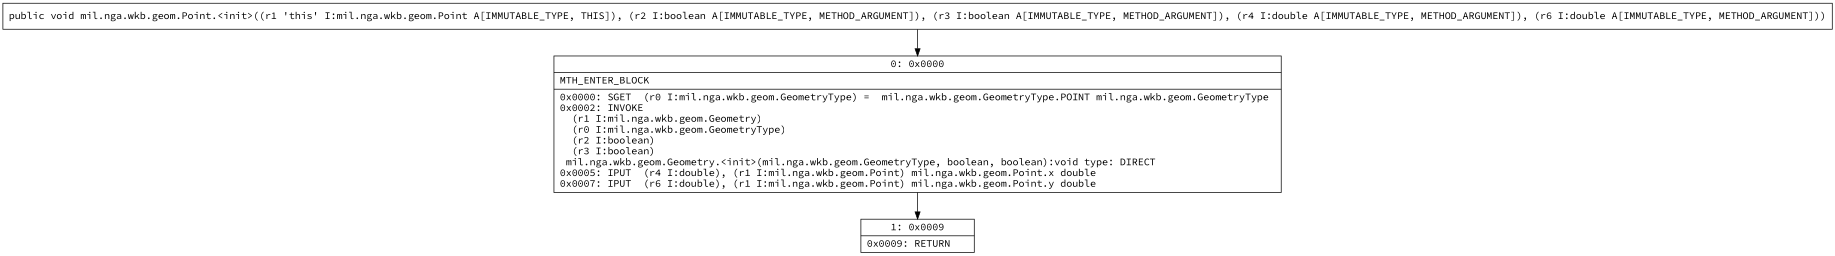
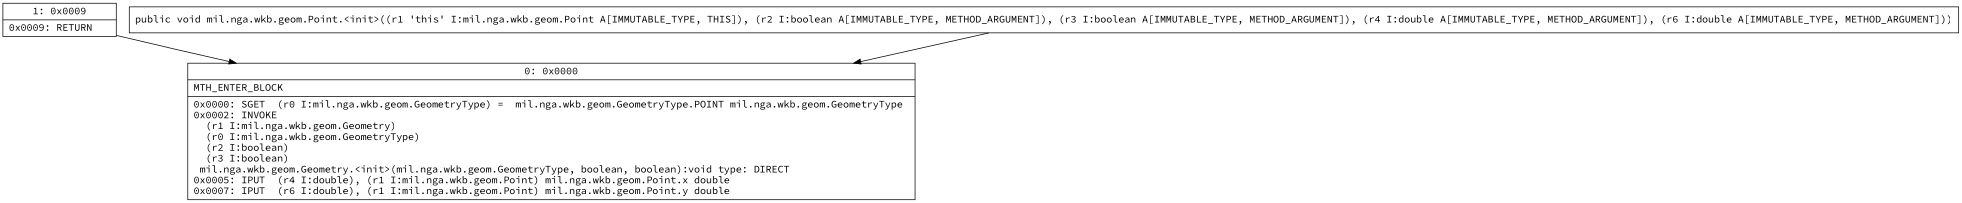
edge "0: 0x0000" -> "1: 0x0009": reversed
